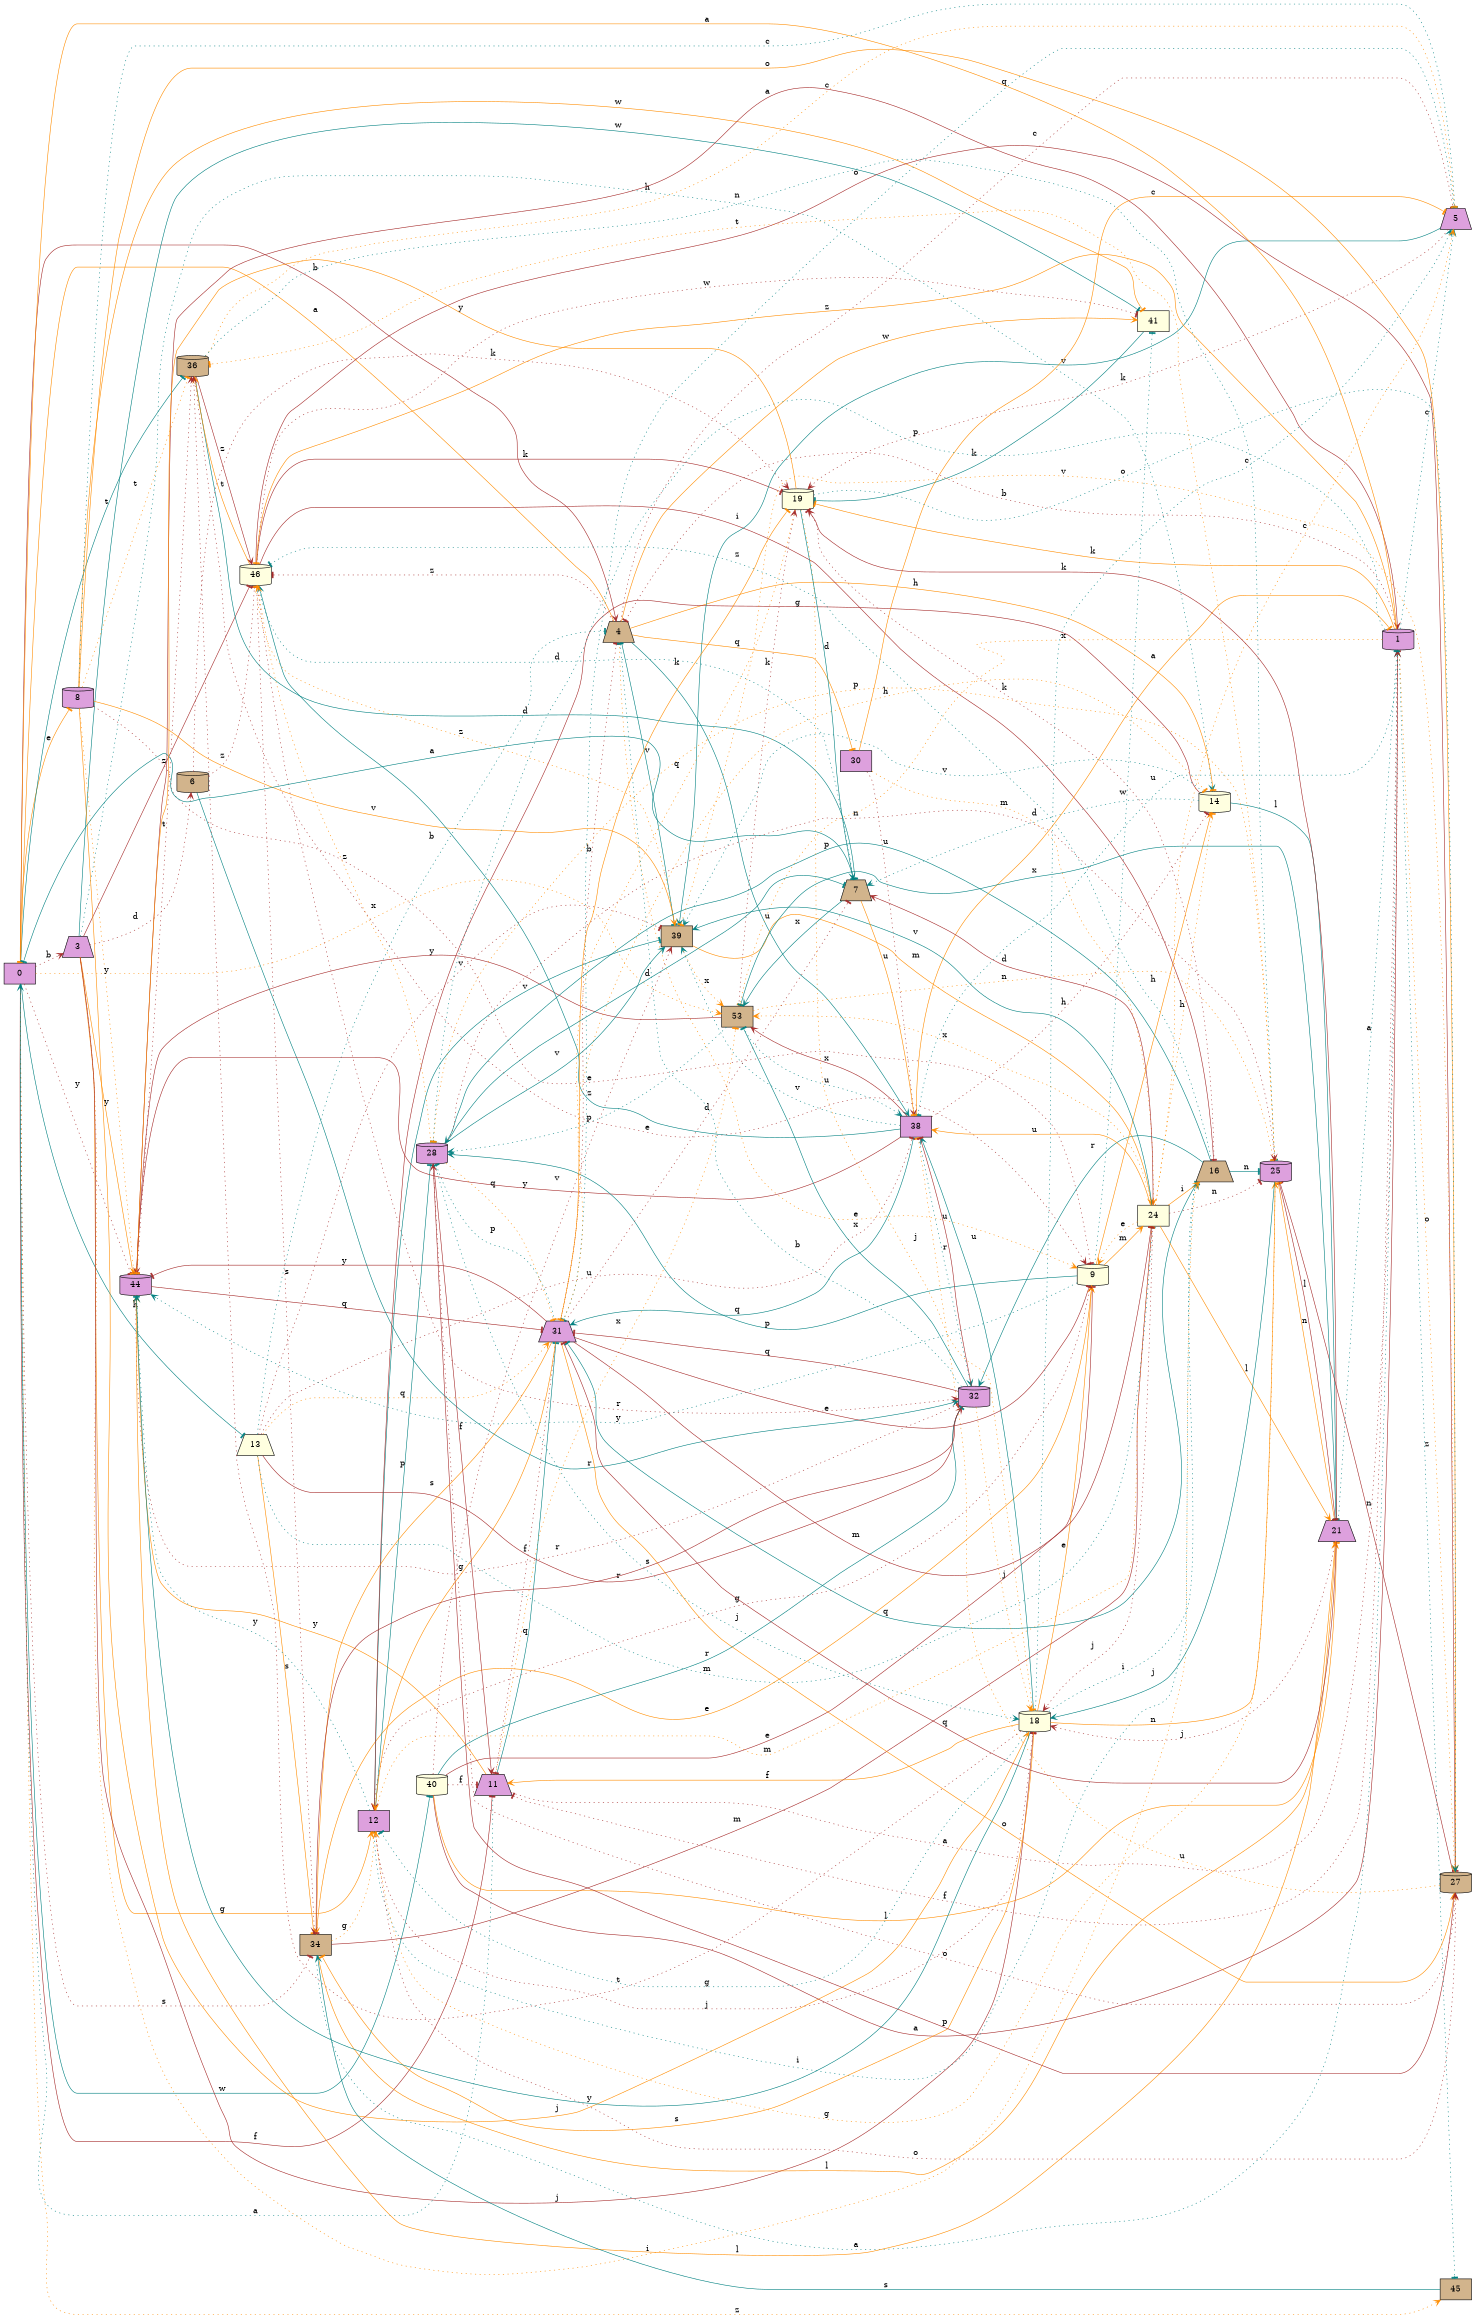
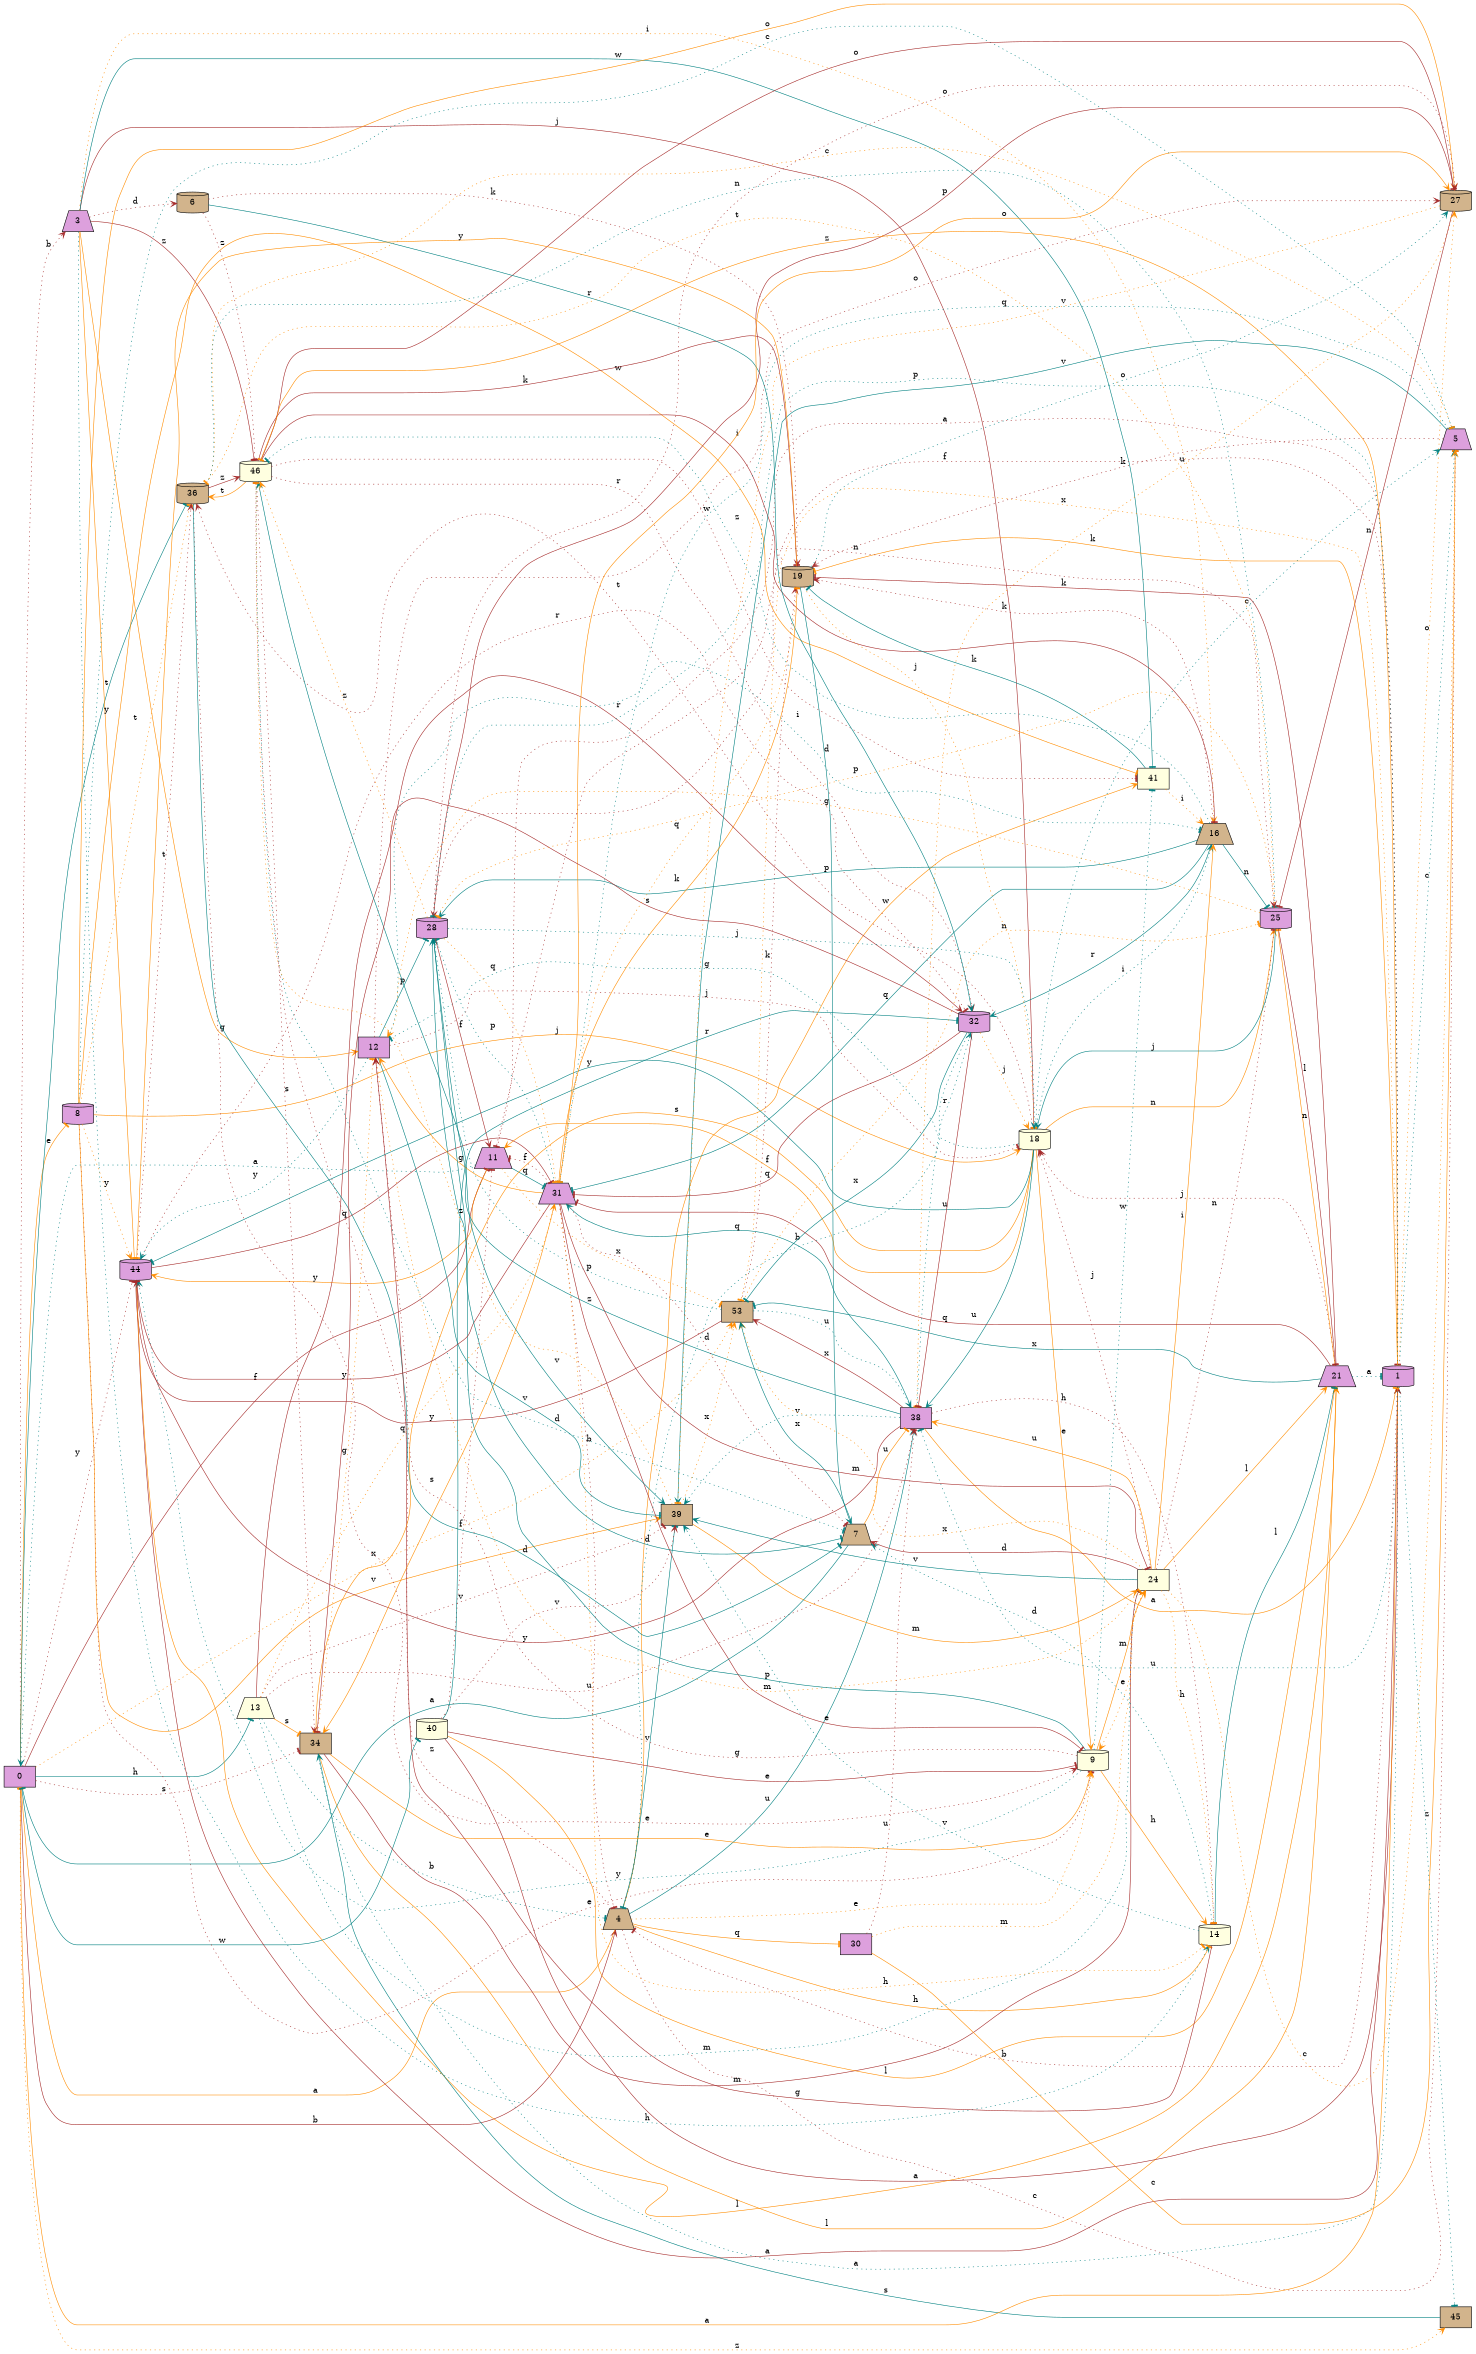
node "19": fillcolor lightyellow -> tan
edge "41" -> "16": added, label "i"
